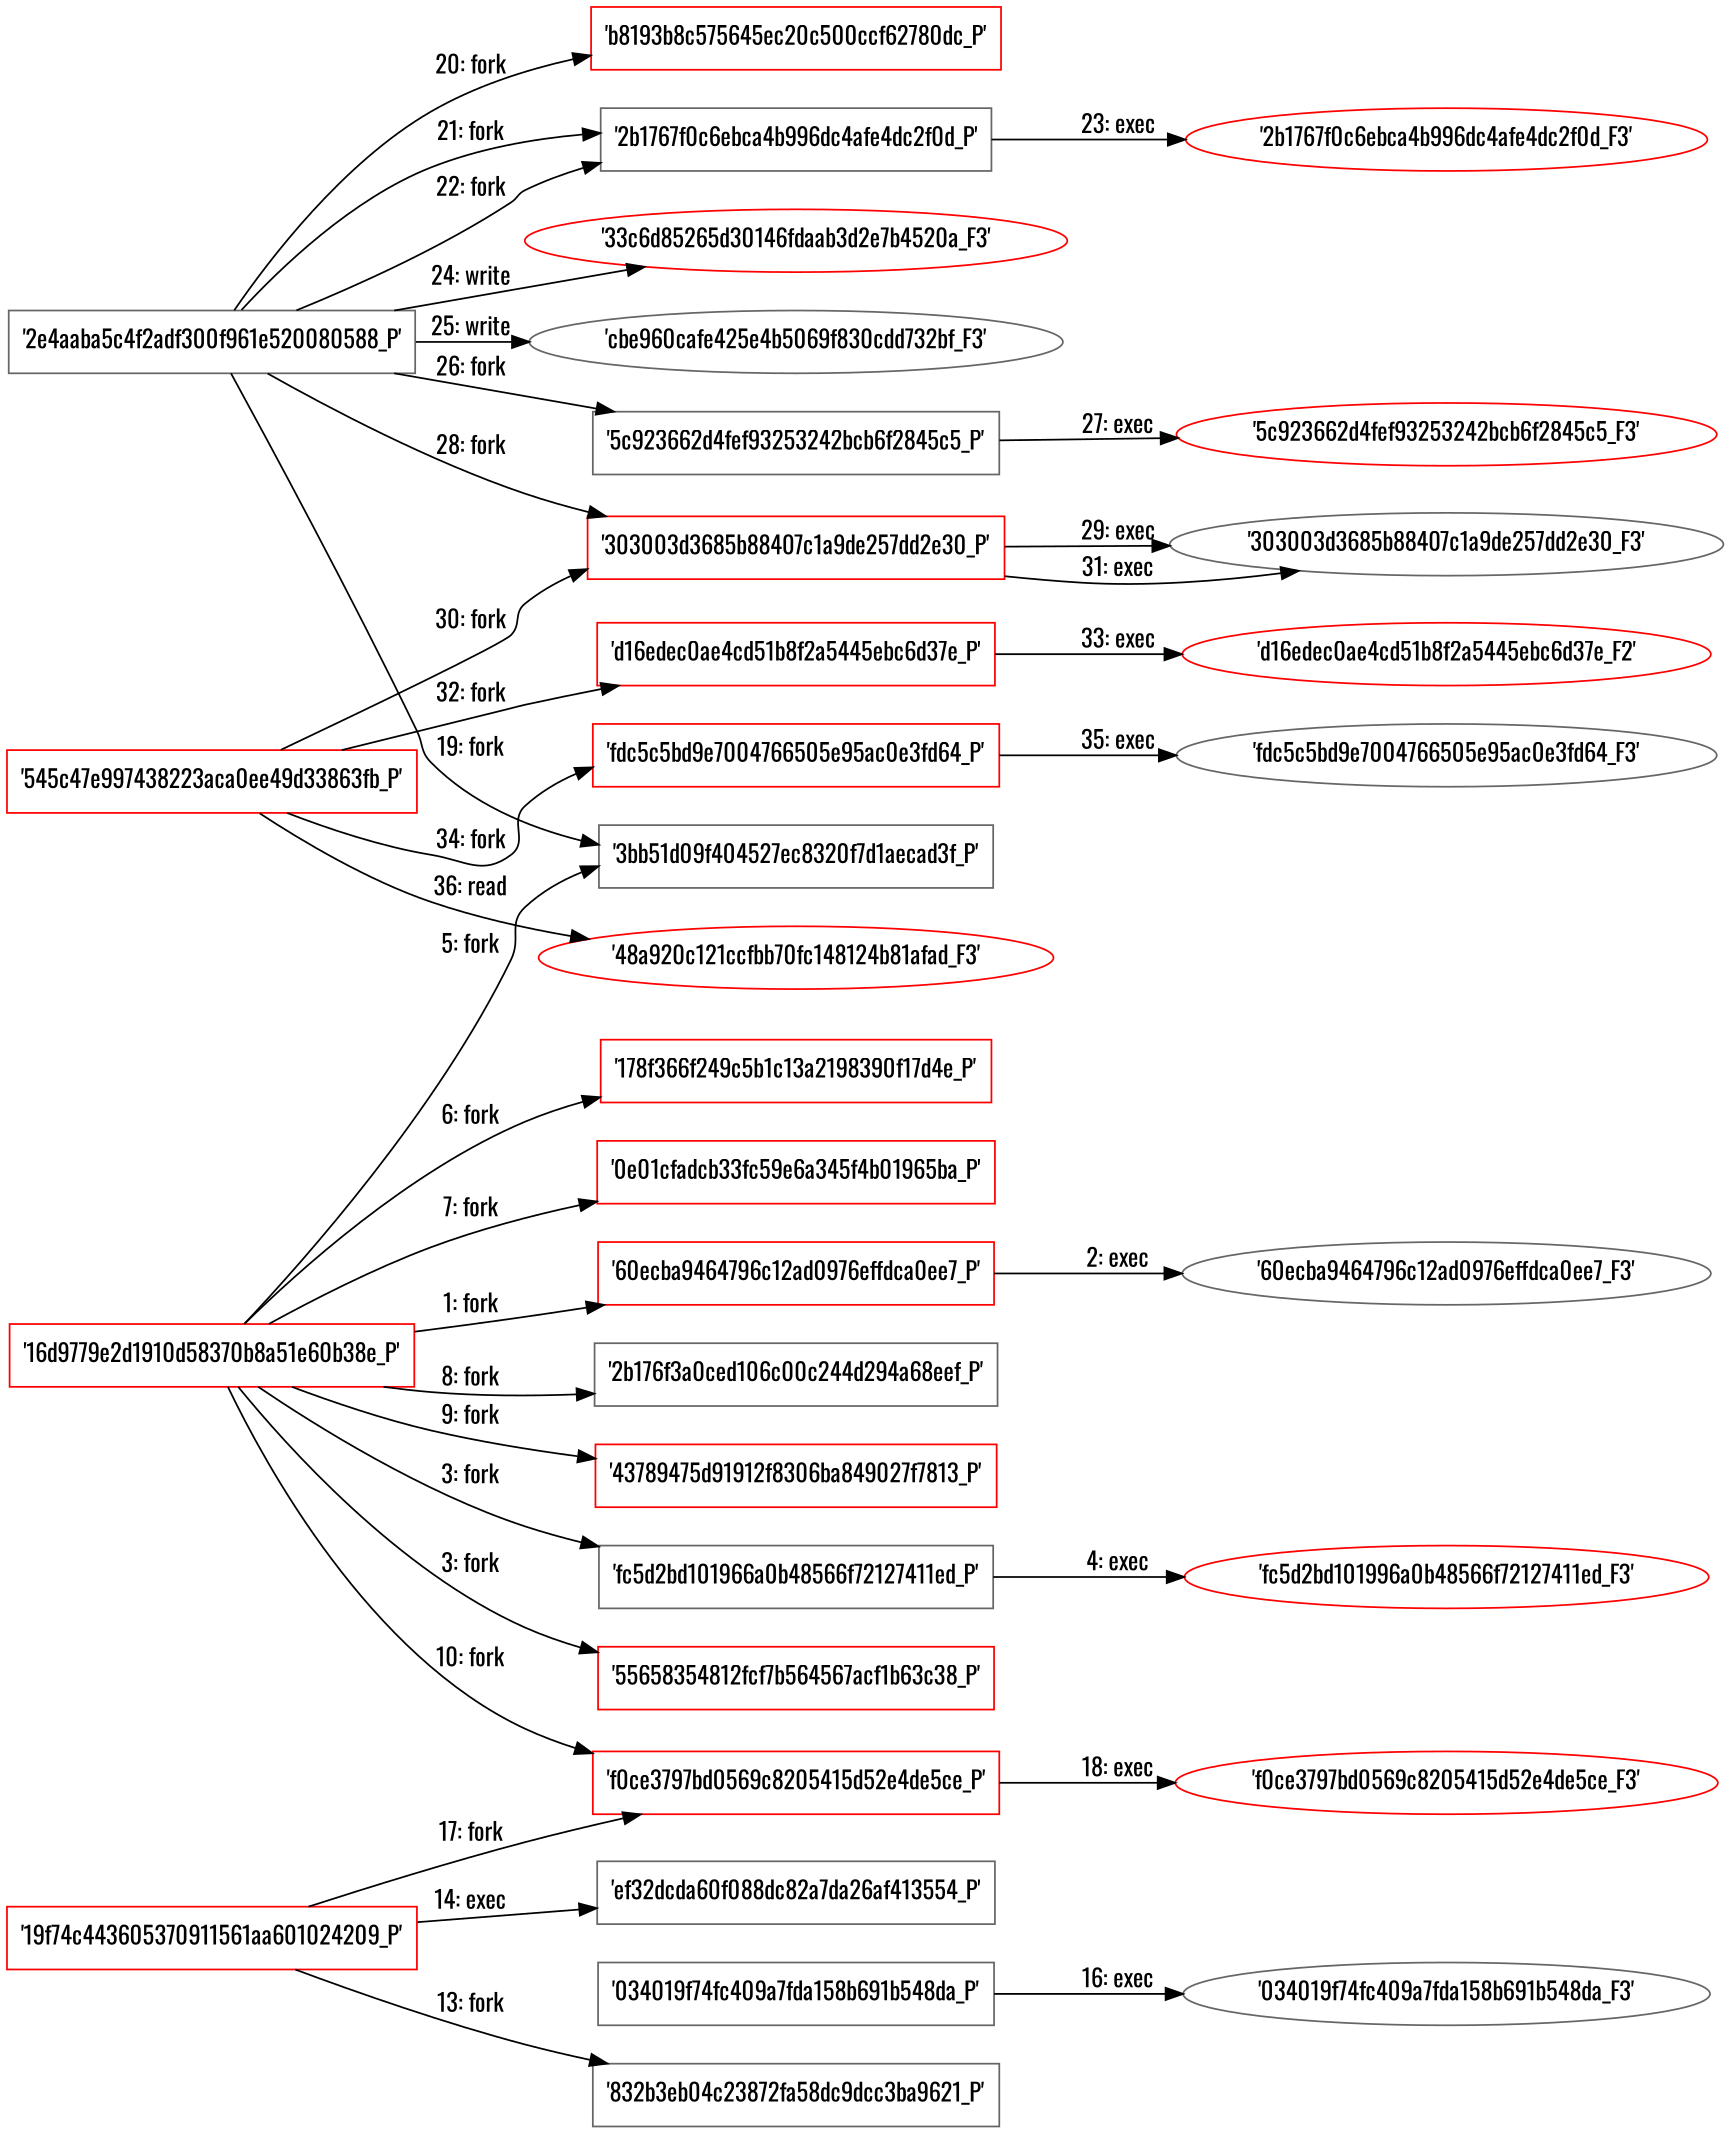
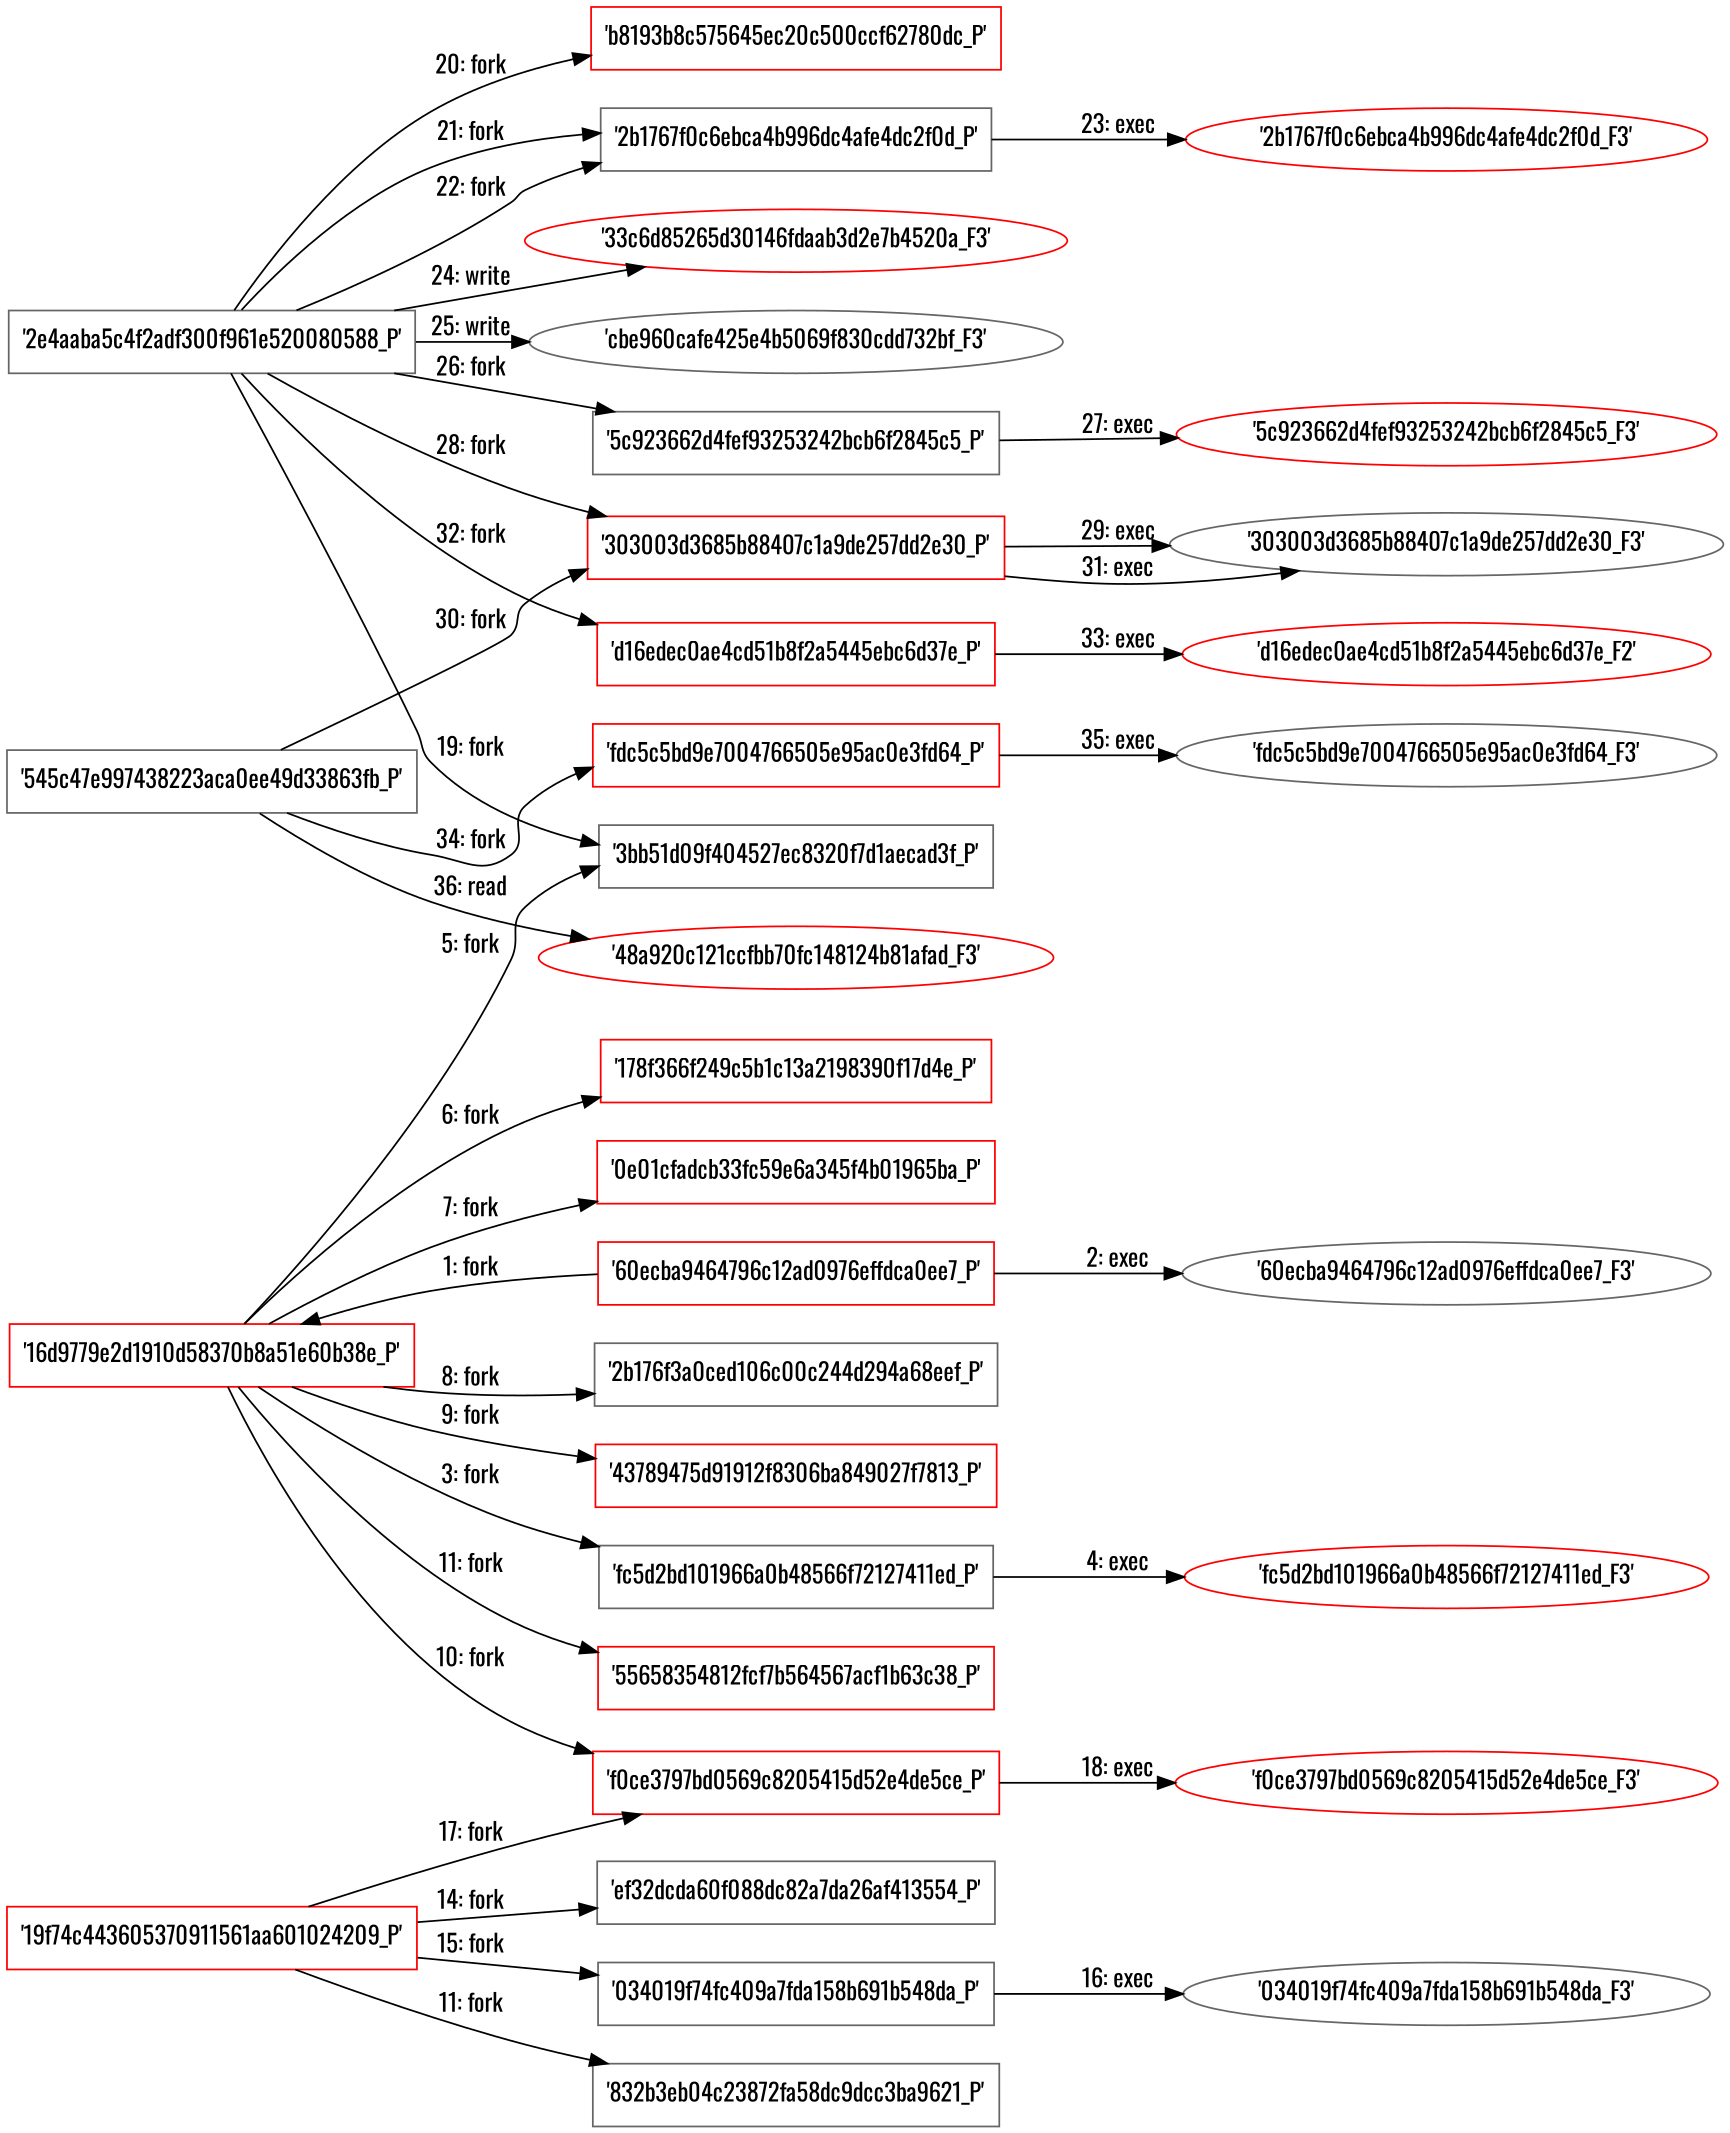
edge "'545c47e997438223aca0ee49d33863fb_P'" -> "'d16edec0ae4cd51b8f2a5445ebc6d37e_P'": now "'2e4aaba5c4f2adf300f961e520080588_P'" -> "'d16edec0ae4cd51b8f2a5445ebc6d37e_P'"
node "'545c47e997438223aca0ee49d33863fb_P'": color red -> gray40
edge "'16d9779e2d1910d58370b8a51e60b38e_P'" -> "'60ecba9464796c12ad0976effdca0ee7_P'": reversed
edge "'16d9779e2d1910d58370b8a51e60b38e_P'" -> "'55658354812fcf7b564567acf1b63c38_P'": label "3: fork" -> "11: fork"
node "'fc5d2bd101996a0b48566f72127411ed_F3'": label "'fc5d2bd101996a0b48566f72127411ed_F3'" -> "'fc5d2bd101966a0b48566f72127411ed_F3'"
edge "'19f74c443605370911561aa601024209_P'" -> "'ef32dcda60f088dc82a7da26af413554_P'": label "14: exec" -> "14: fork"
edge "'19f74c443605370911561aa601024209_P'" -> "'034019f74fc409a7fda158b691b548da_P'": added, label "15: fork"
edge "'19f74c443605370911561aa601024209_P'" -> "'832b3eb04c23872fa58dc9dcc3ba9621_P'": label "13: fork" -> "11: fork"
